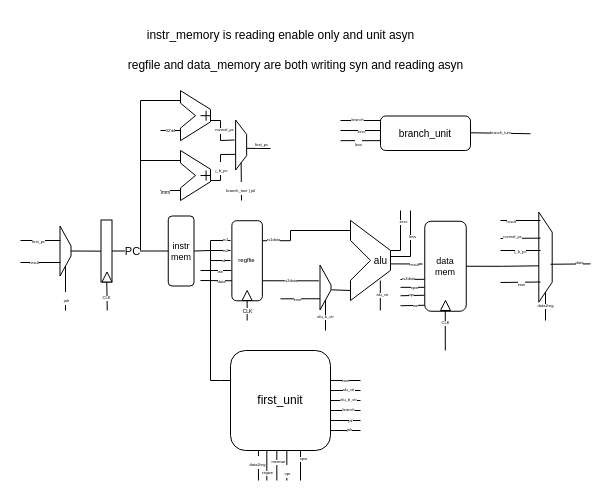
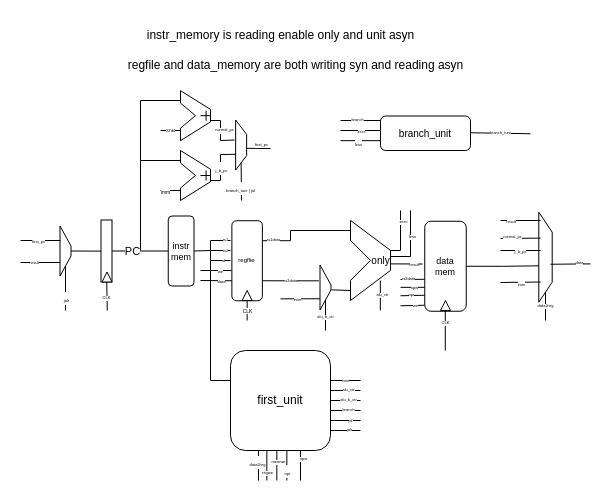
node "alu": label "alu" -> "only"
